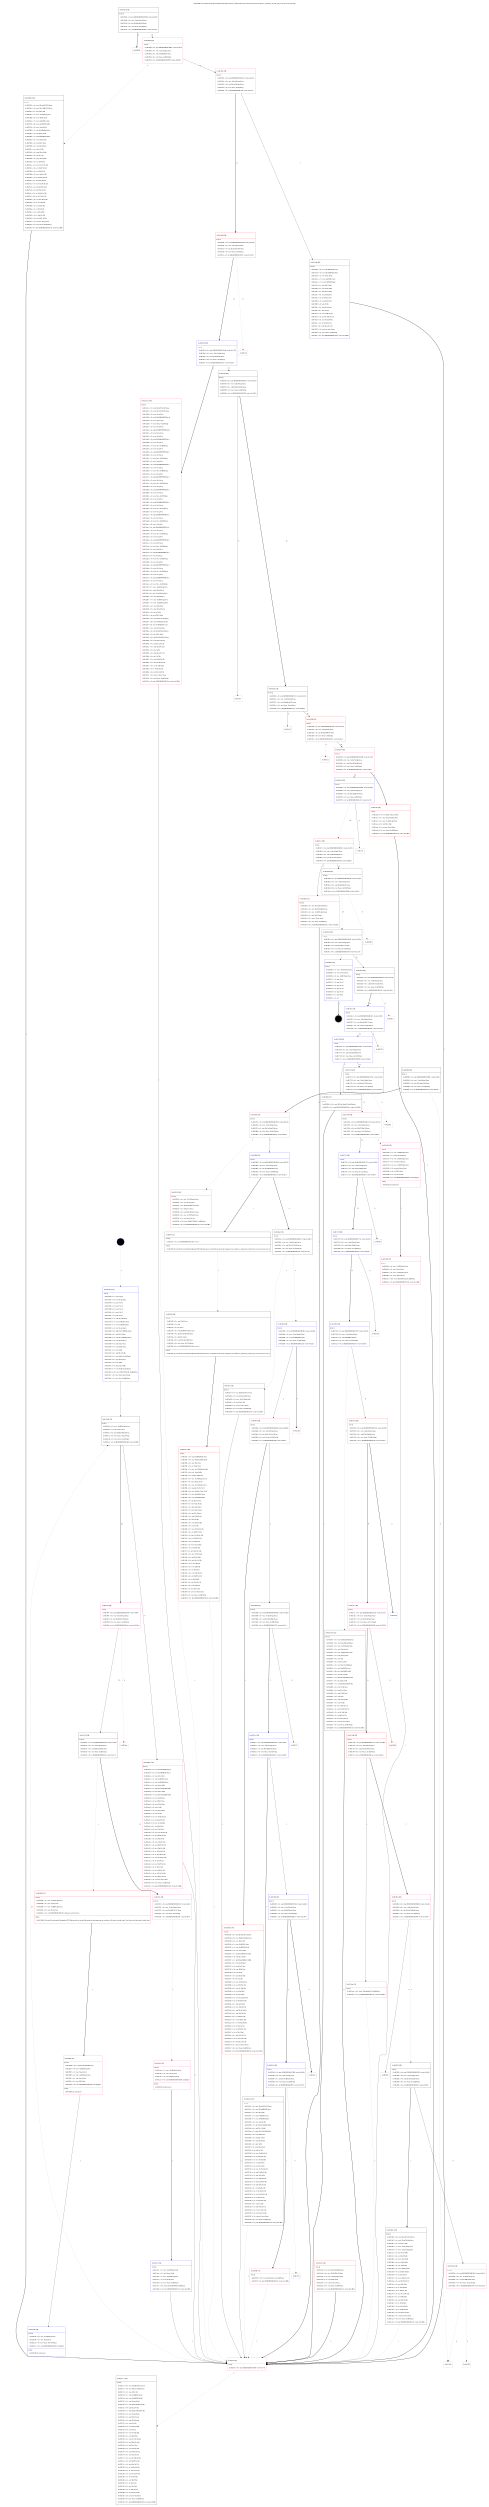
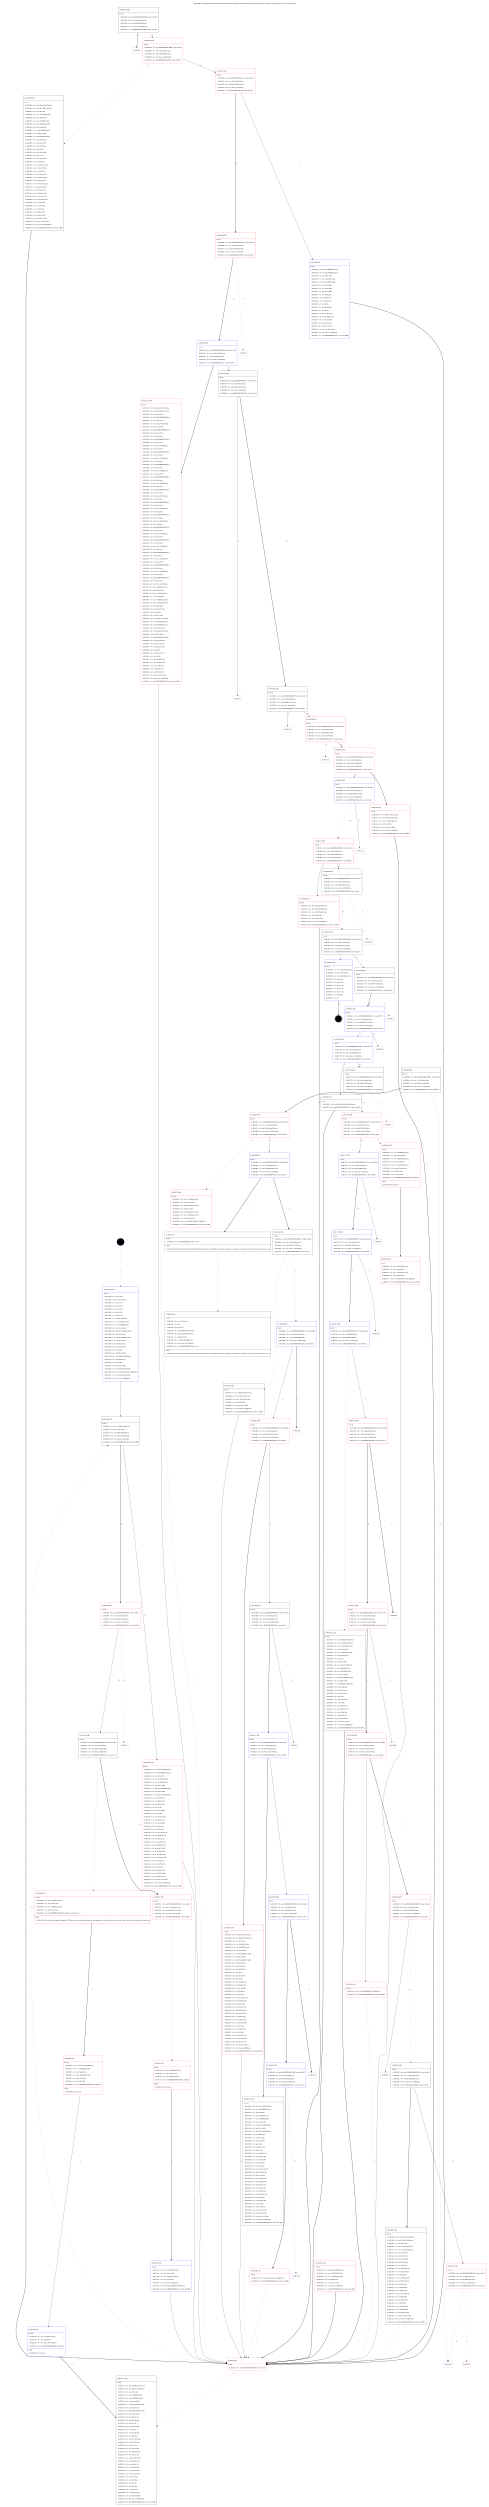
node "0x401f5e [168]": removed
edge "0x402105 [18]" -> "0x402117 [147]": added, label "1"
